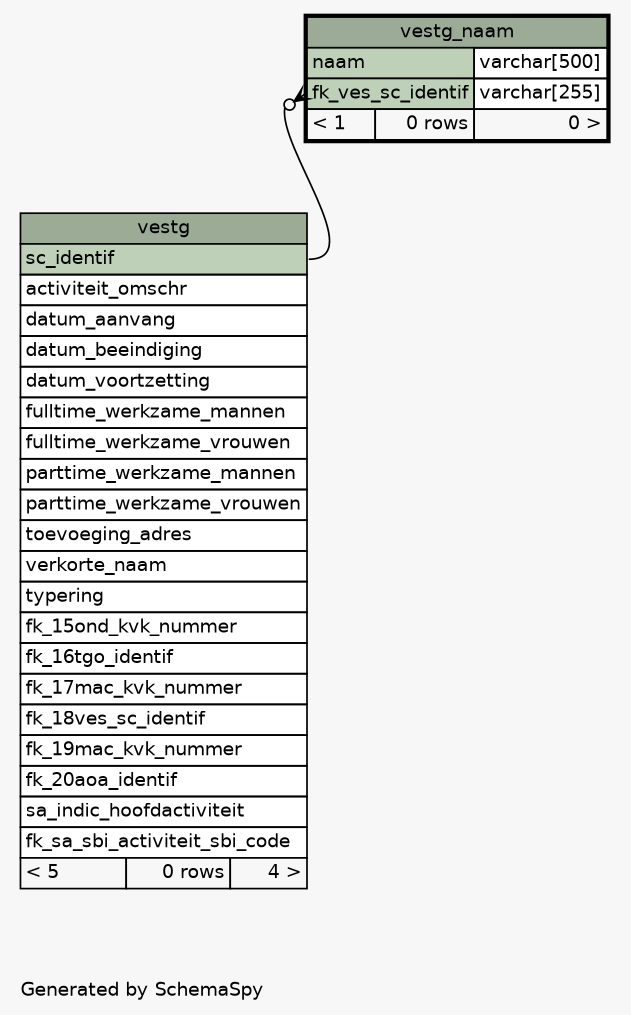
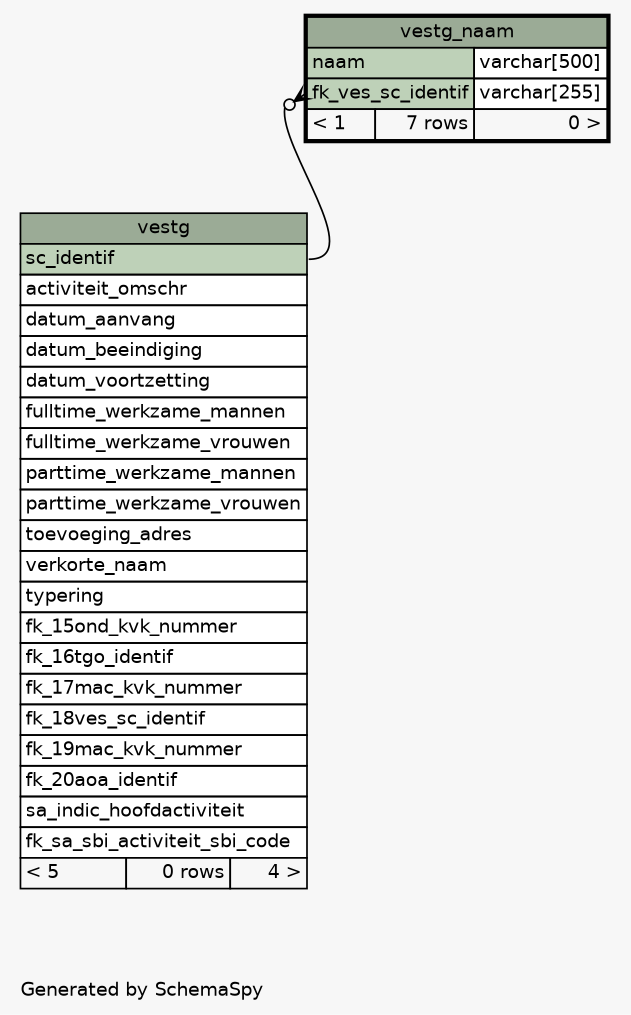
node "vestg_naam": text "0 rows" -> "7 rows"
